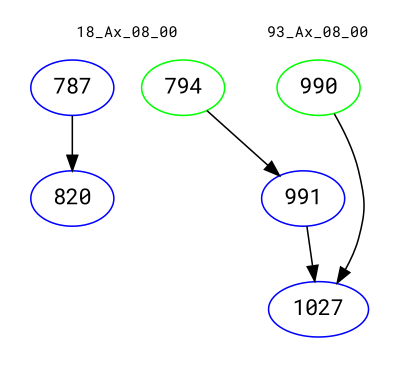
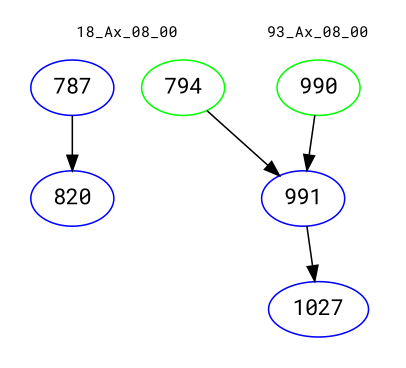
edge "990" -> "1027": now "990" -> "991"
